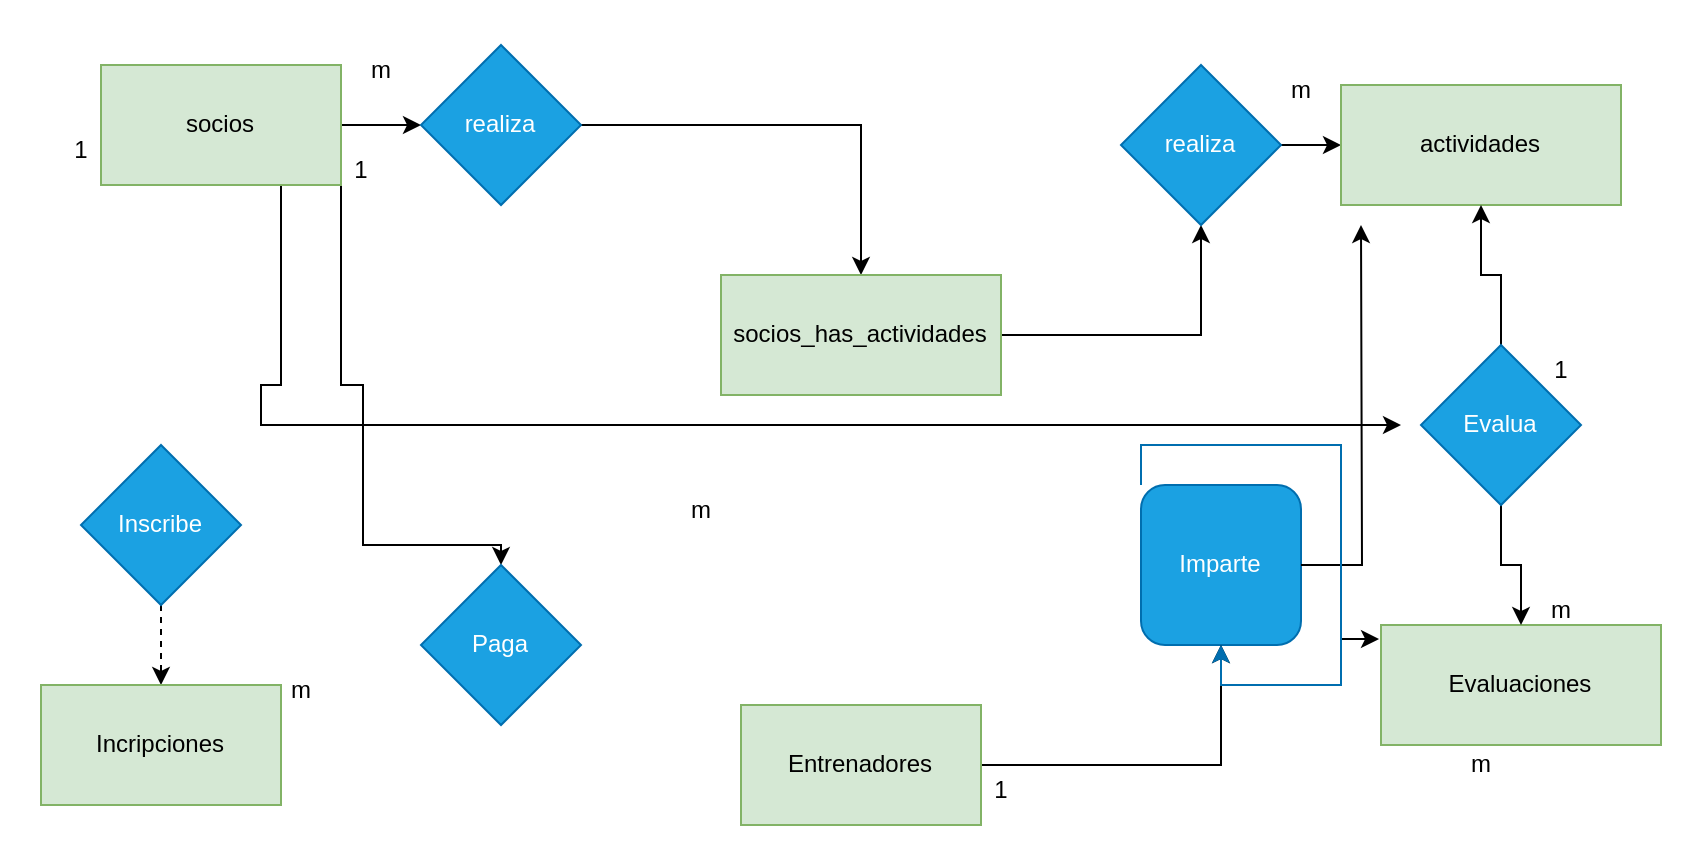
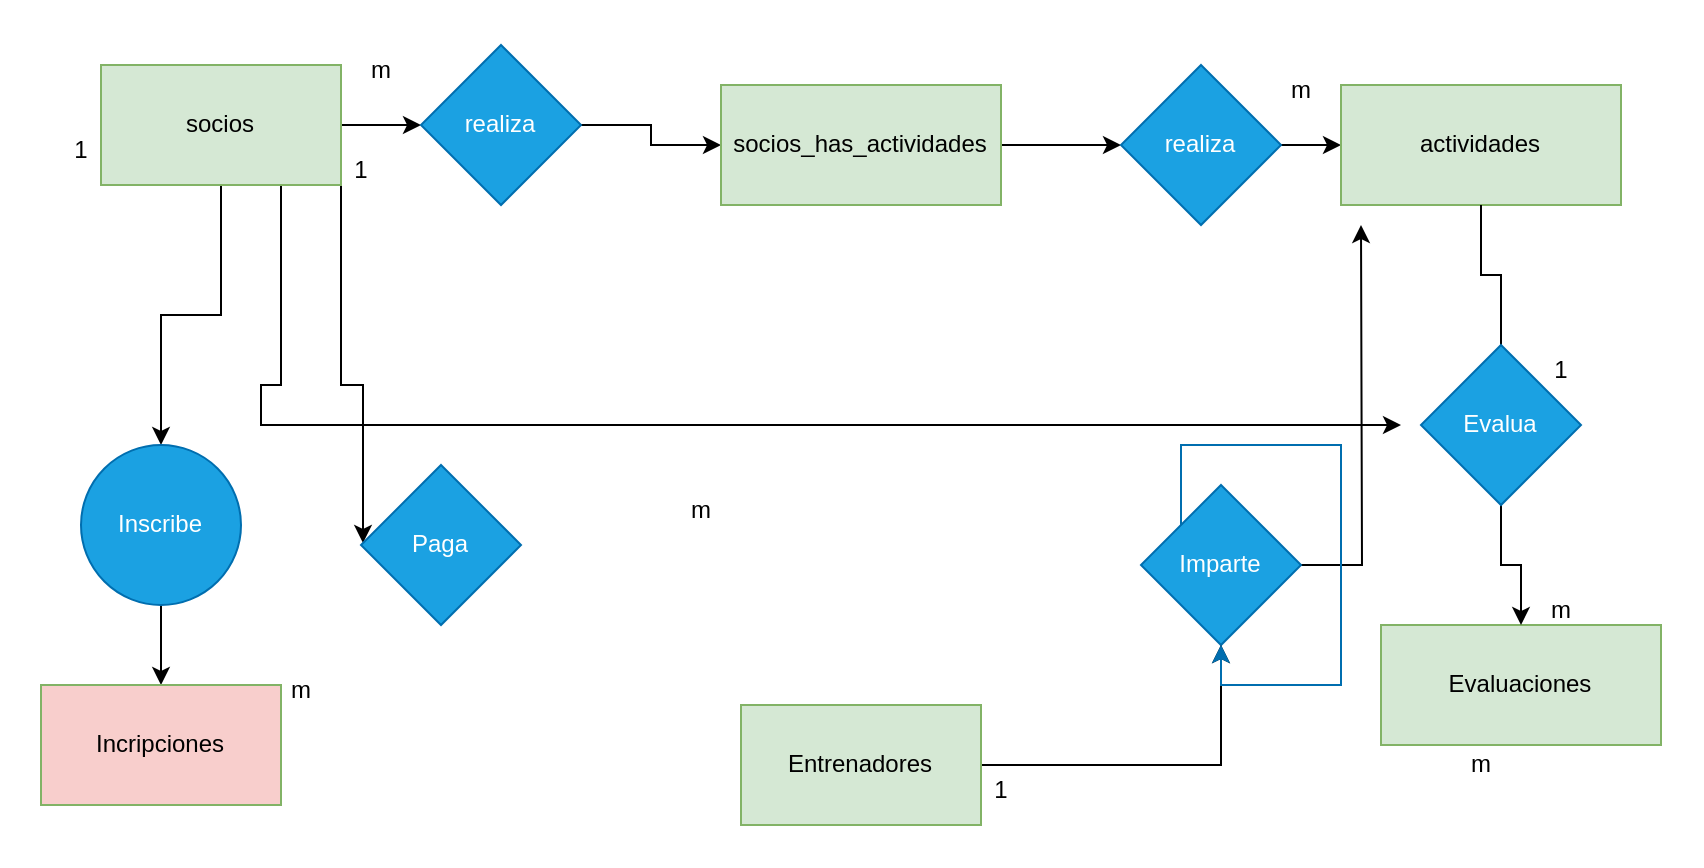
edge "Evalua" -> "actividades": arrowhead classic -> none
edge "socios" -> "Inscribe": added
node "socios_has_actividades": moved (861, 335) -> (861, 145)
node "Inscribe": shape diamond -> ellipse
node "Imparte": shape rounded rectangle -> diamond
edge "Inscribe" -> "Incripciones": style dashed -> solid
edge "Imparte" -> "Evaluaciones": removed
node "Paga": moved (501, 645) -> (441, 545)
node "Incripciones": fillcolor #d5e8d4 -> #f8cecc
